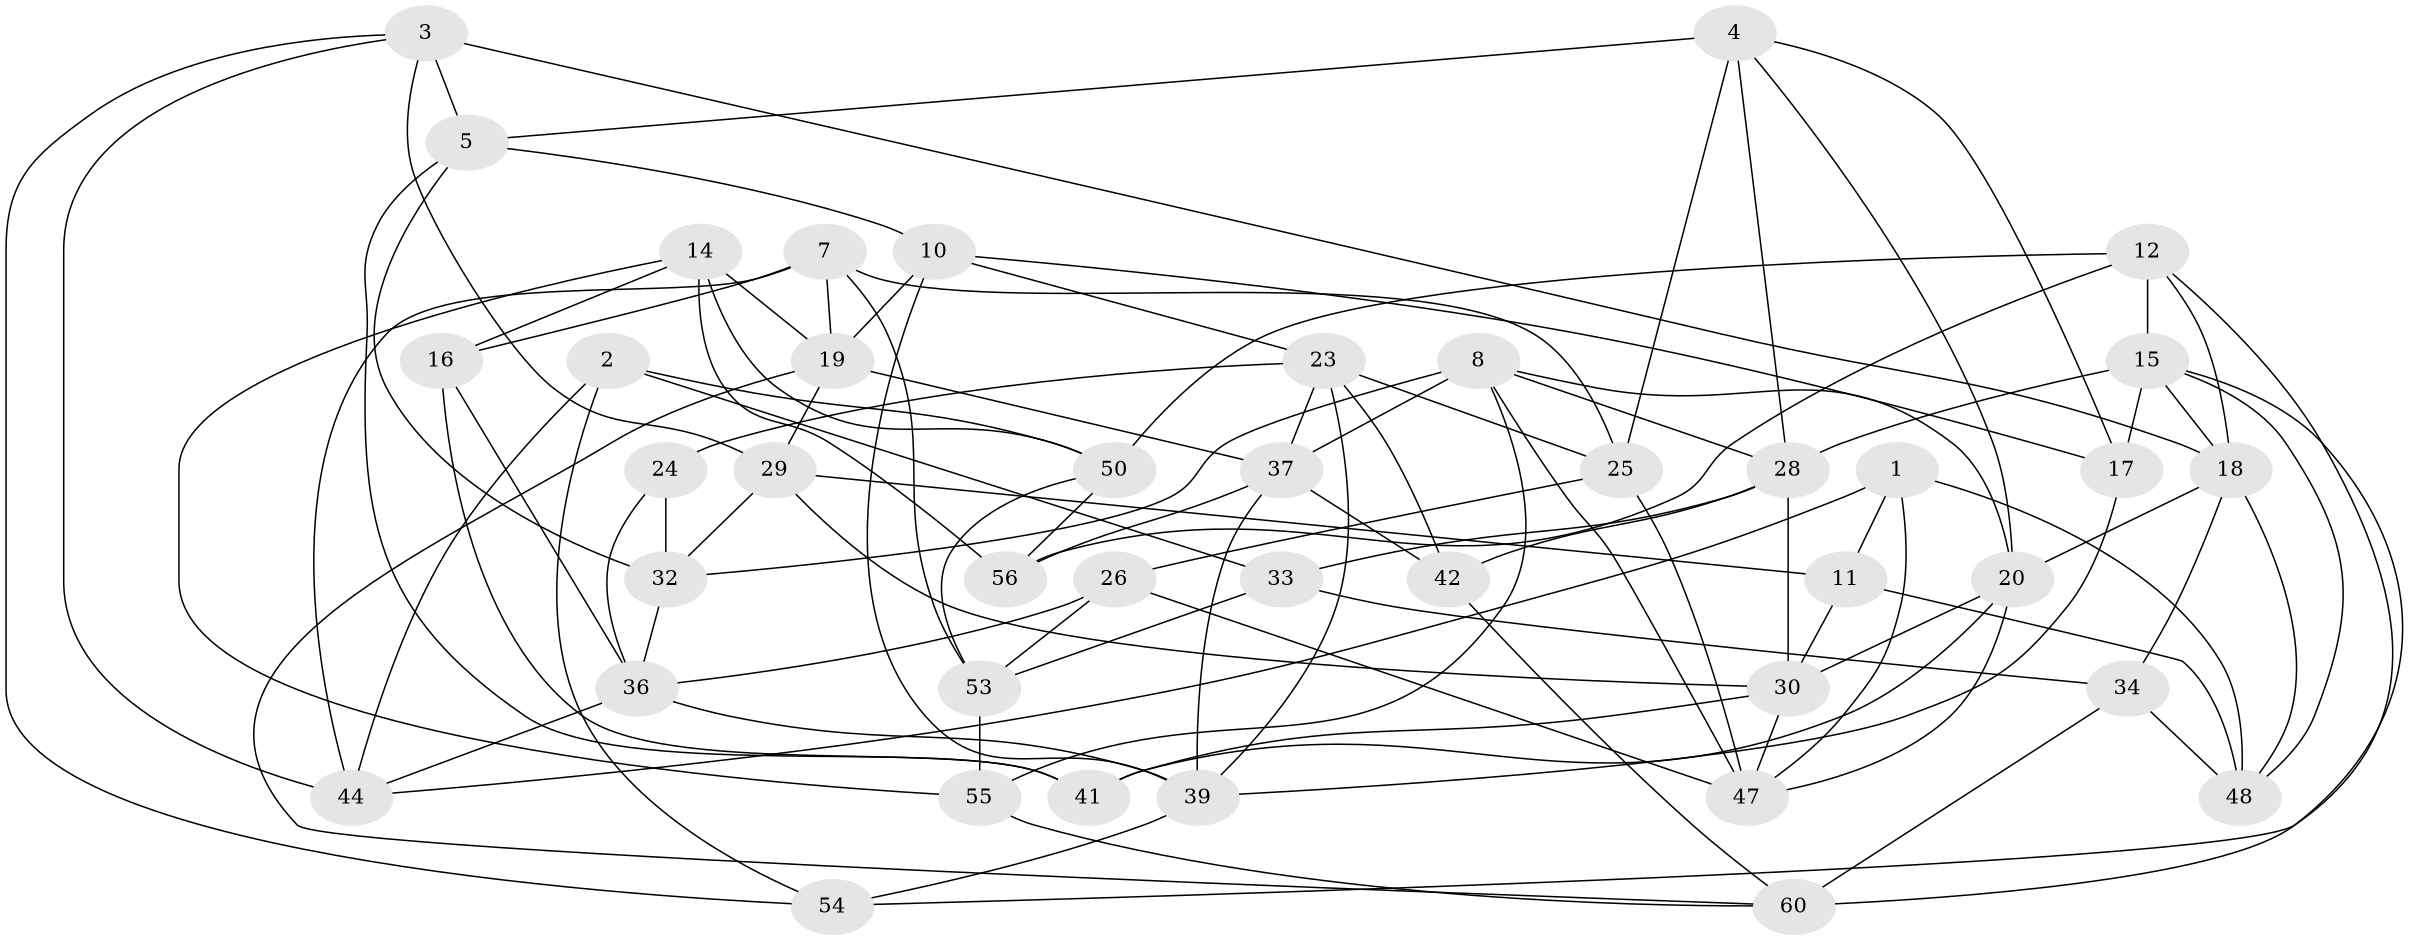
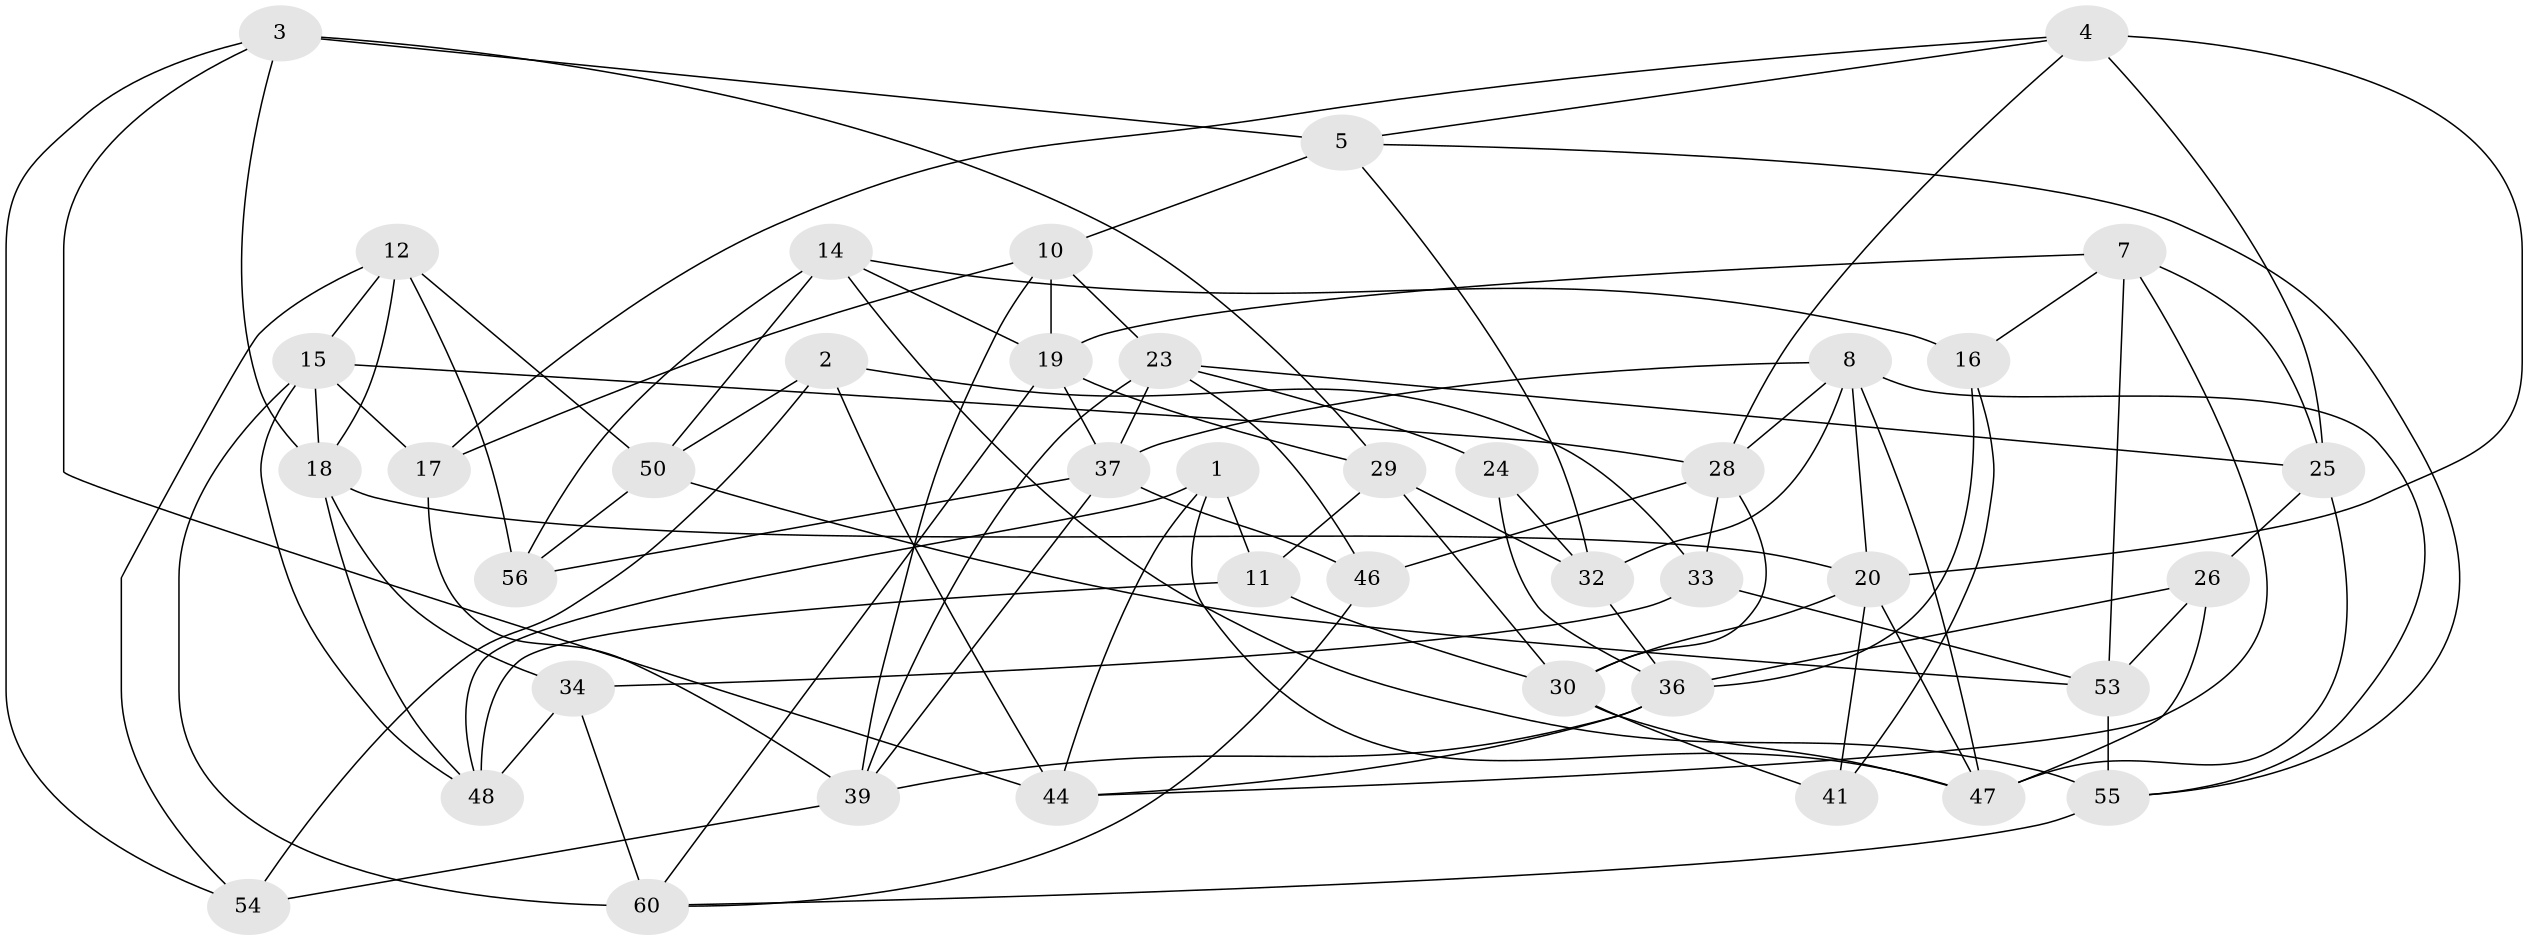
node "42": label "42" -> "46"
edge "5" -- "41": now "5" -- "55"
